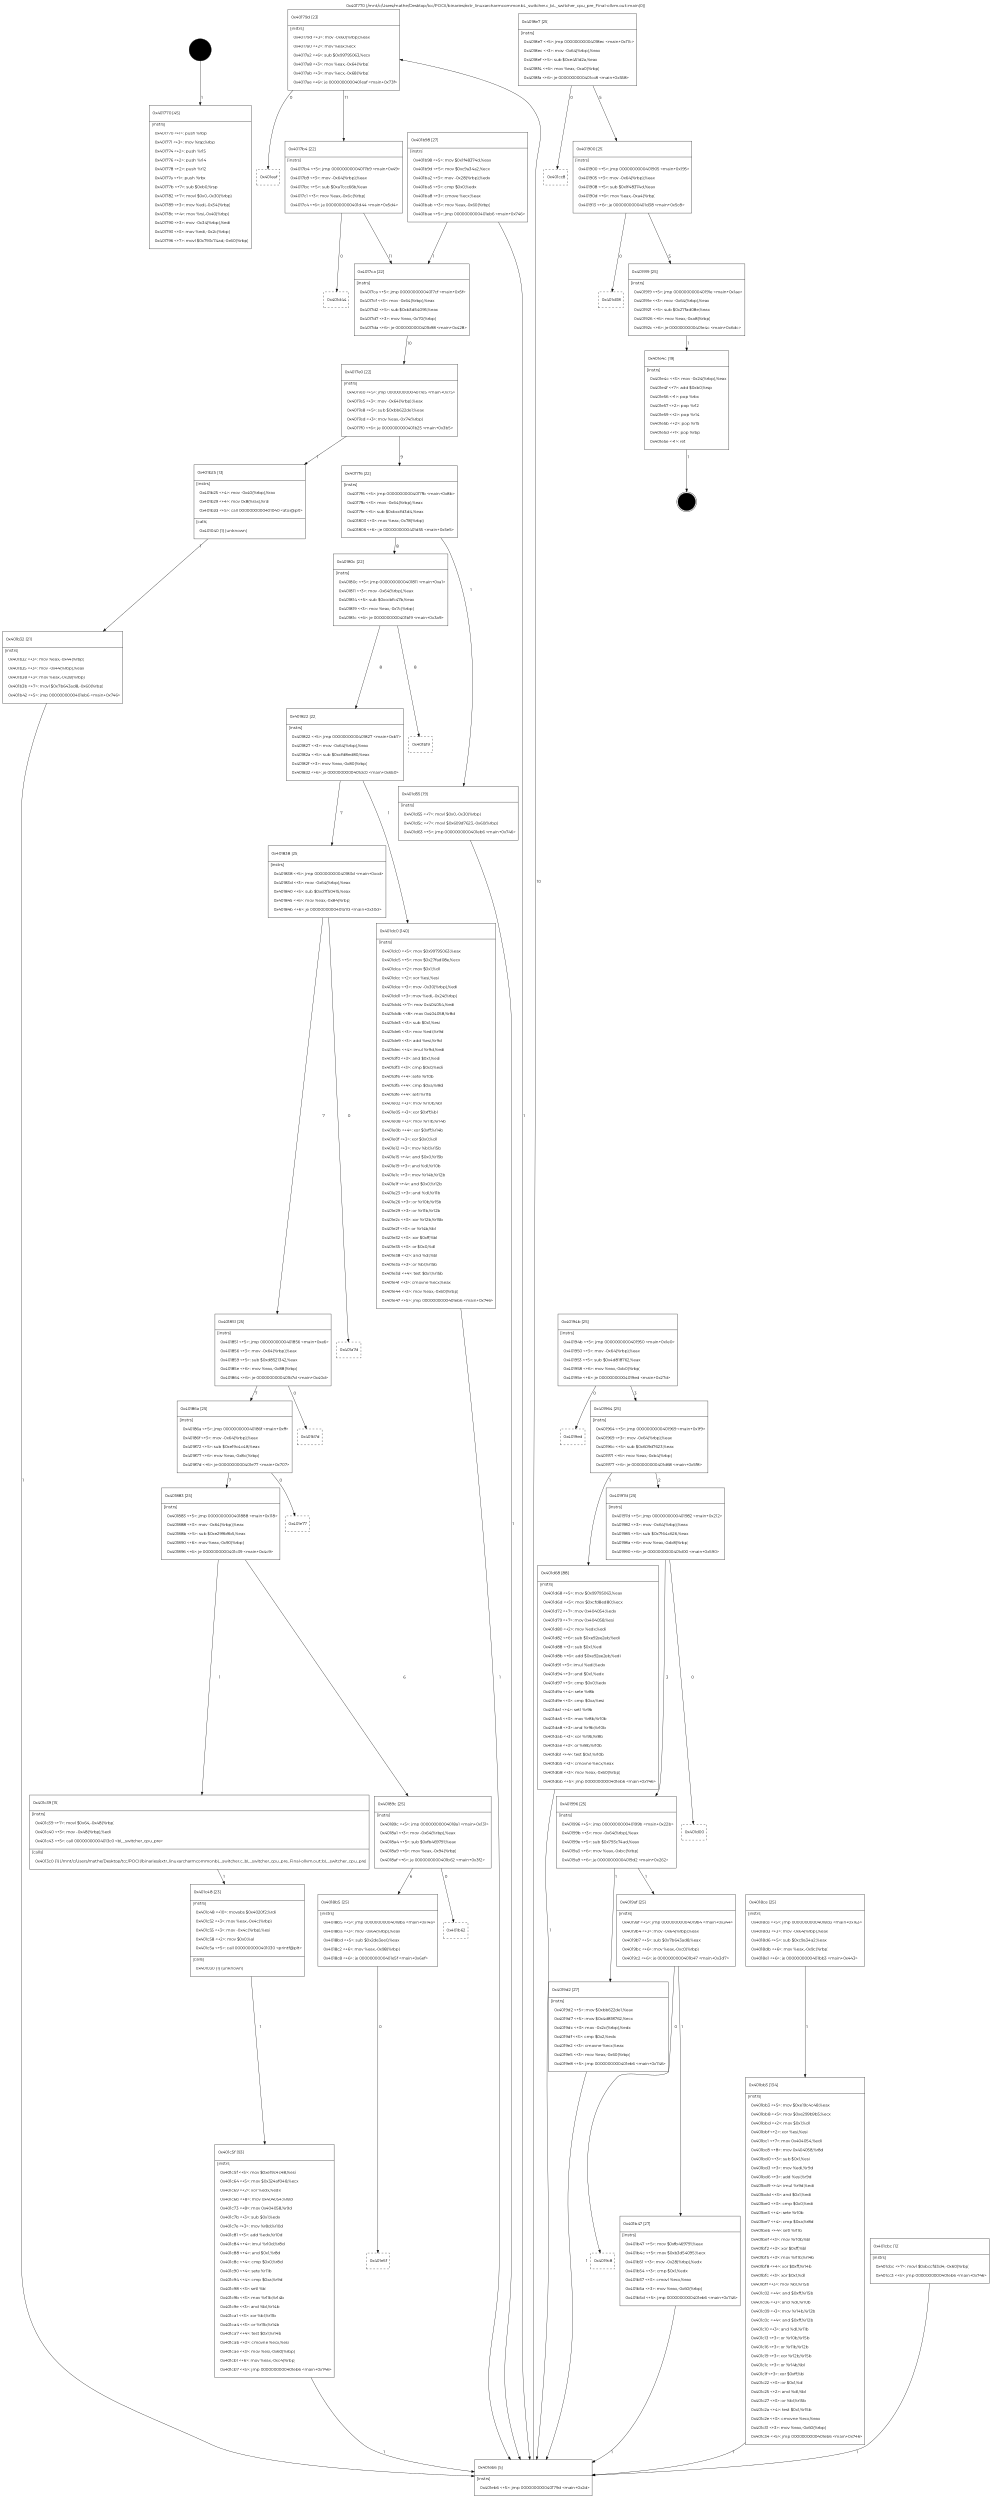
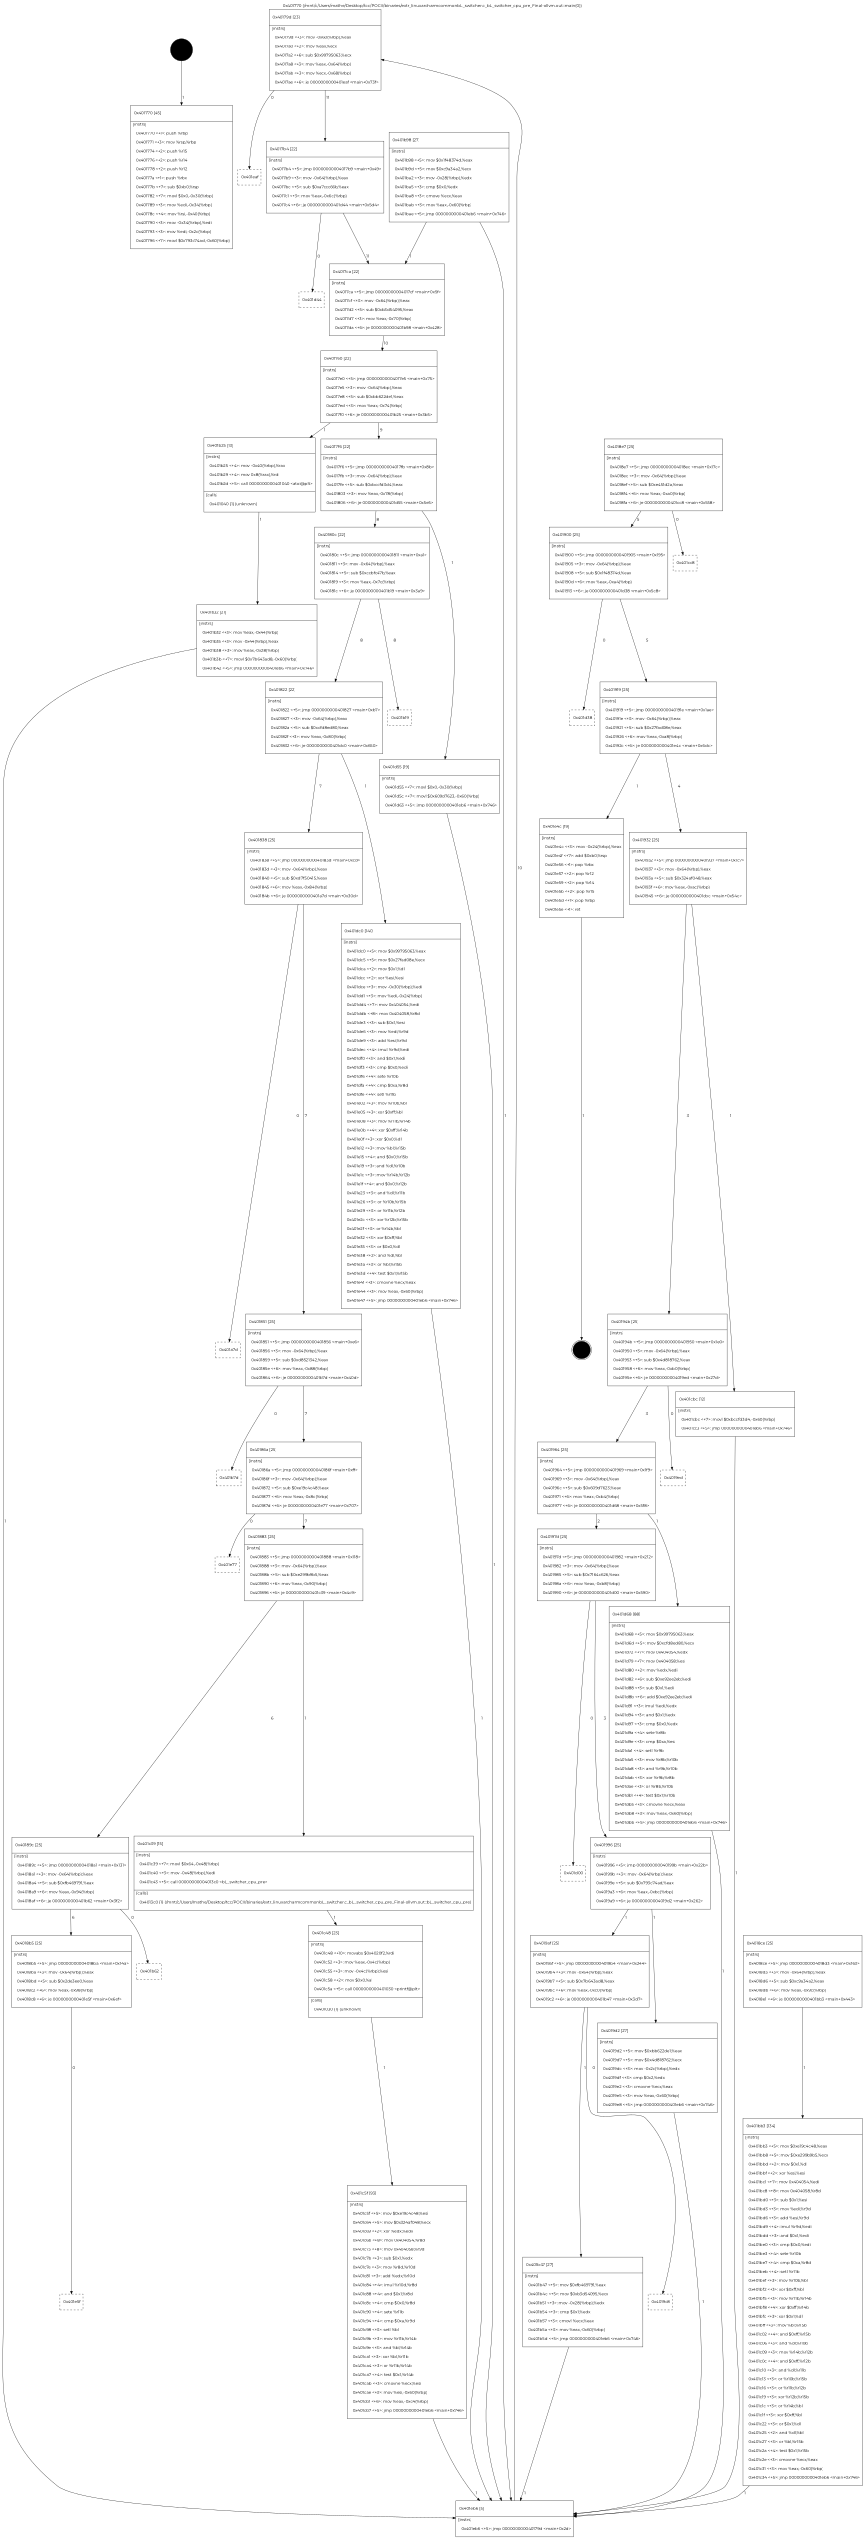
node "0x401932 [25]": added
